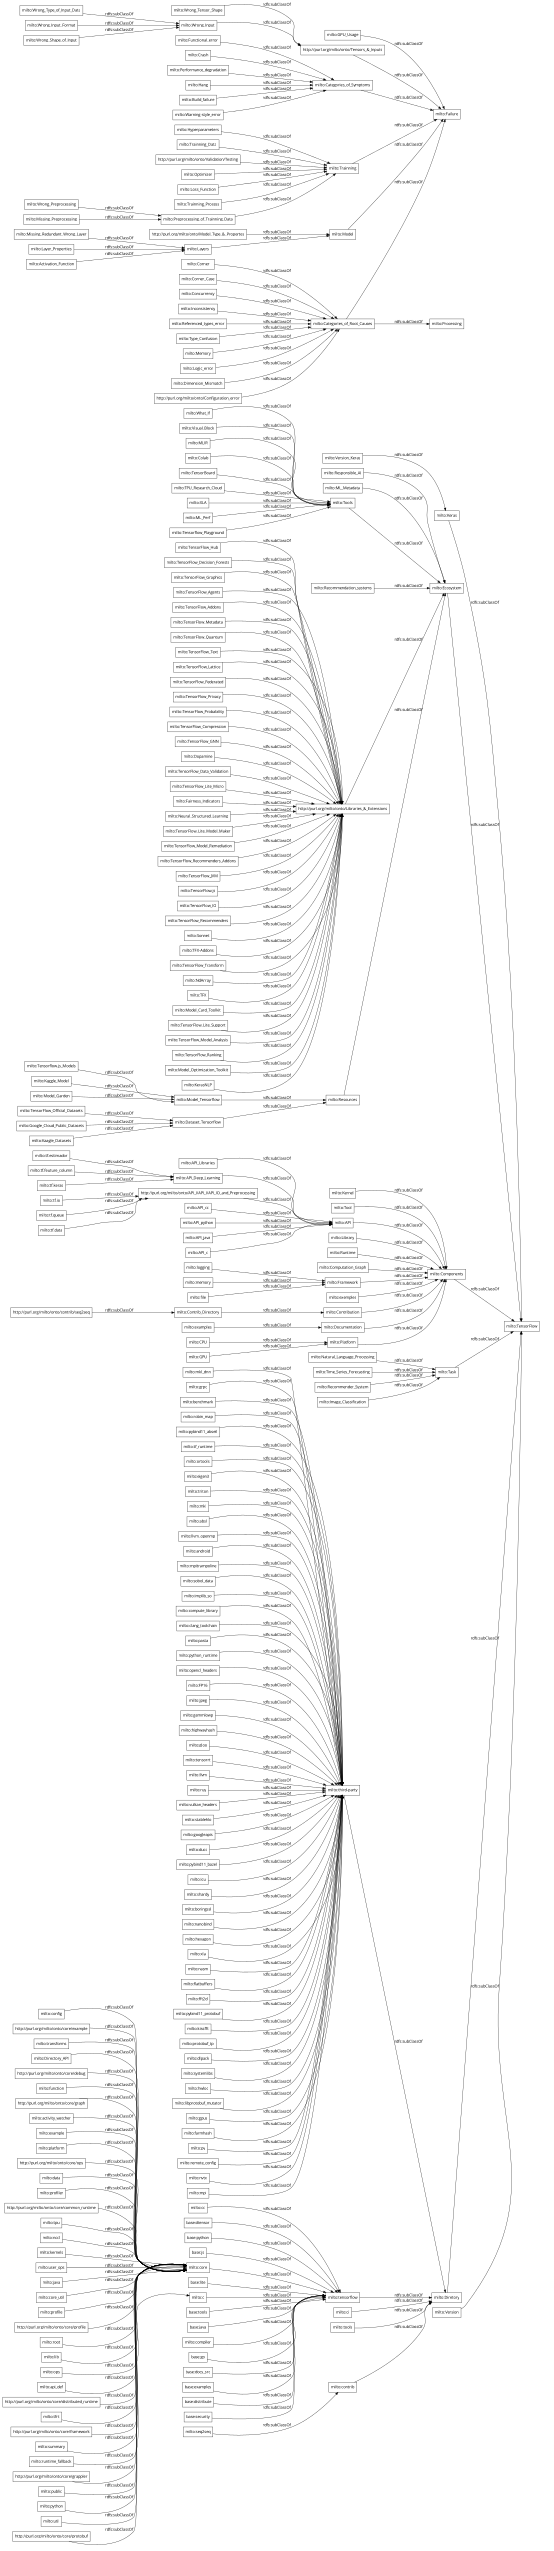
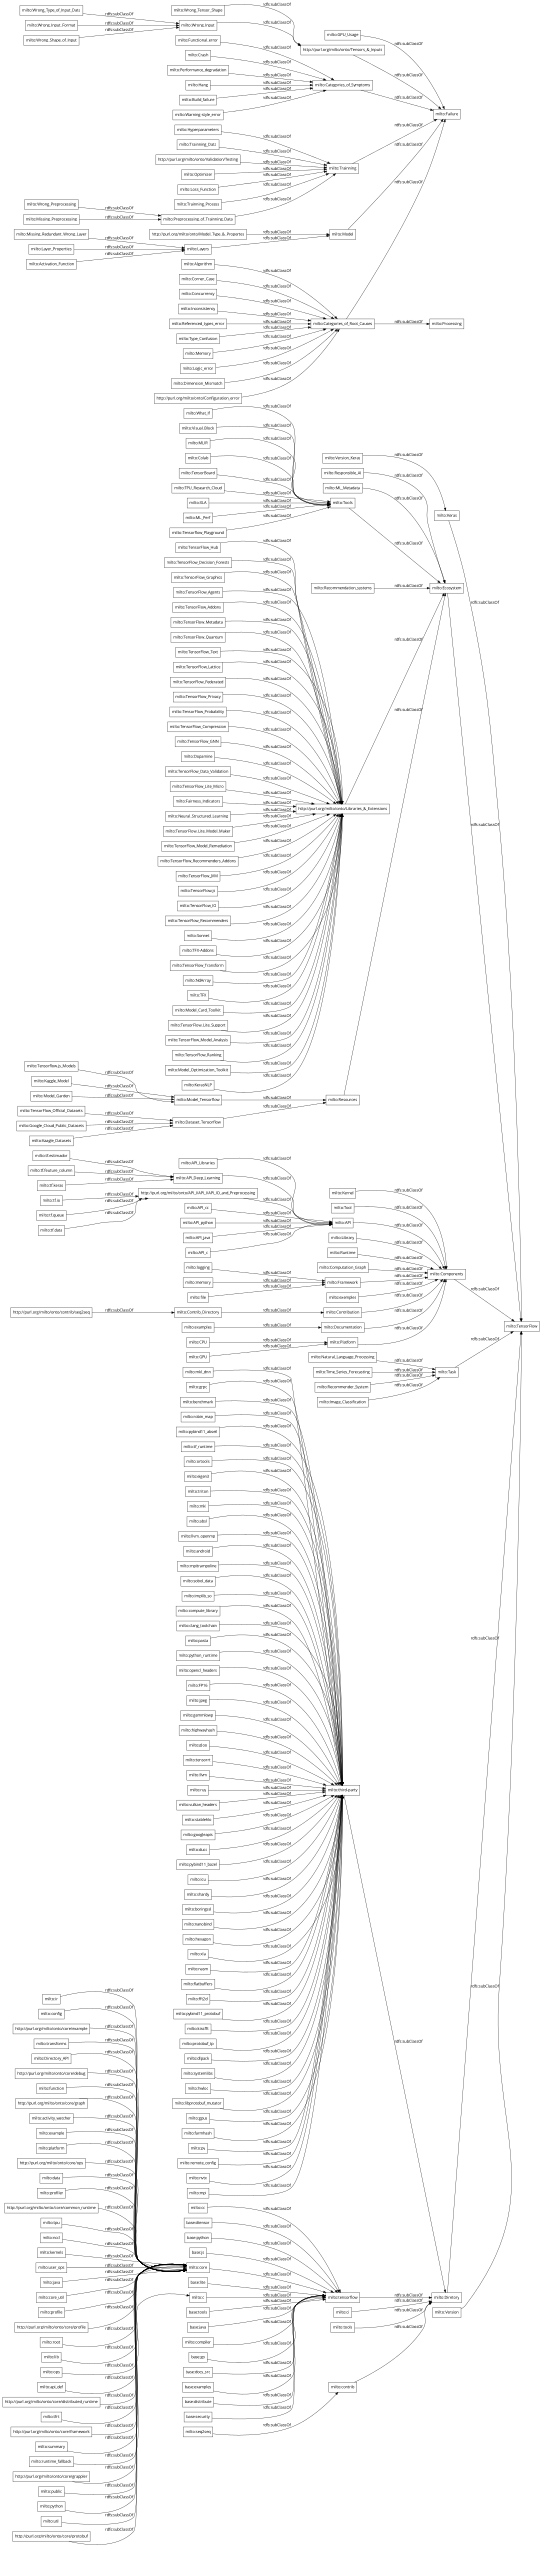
node "milto:Corner": label "milto:Corner" -> "milto:Algorithm"
node "milto:ir": added
